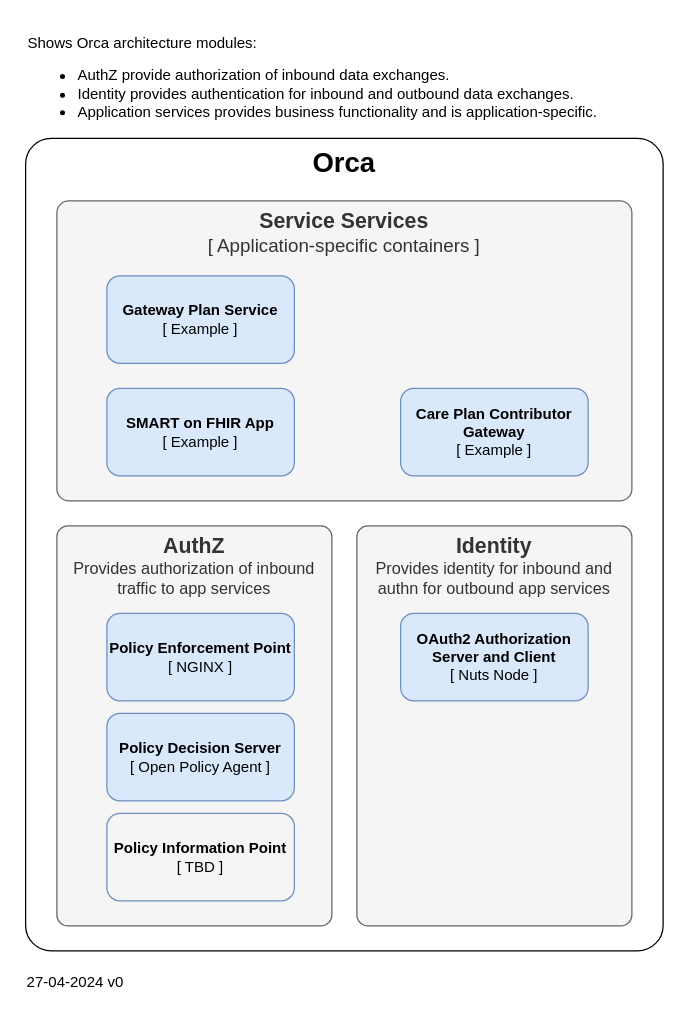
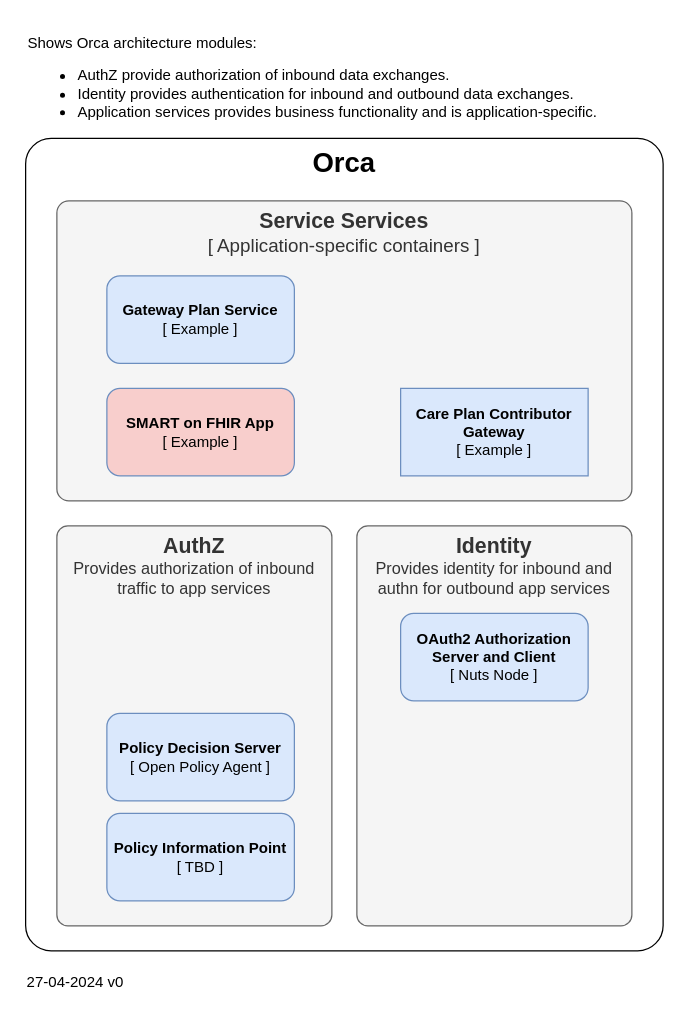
node "SMART on FHIR App [ Example ]": fillcolor #dae8fc -> #f8cecc
node "Care Plan Contributor Gateway [ Example ]": shape rounded rectangle -> rectangle
node "Policy Enforcement Point [ NGINX ]": removed
node "Policy Information Point [ TBD ]": fillcolor #f5f5f5 -> #dae8fc
